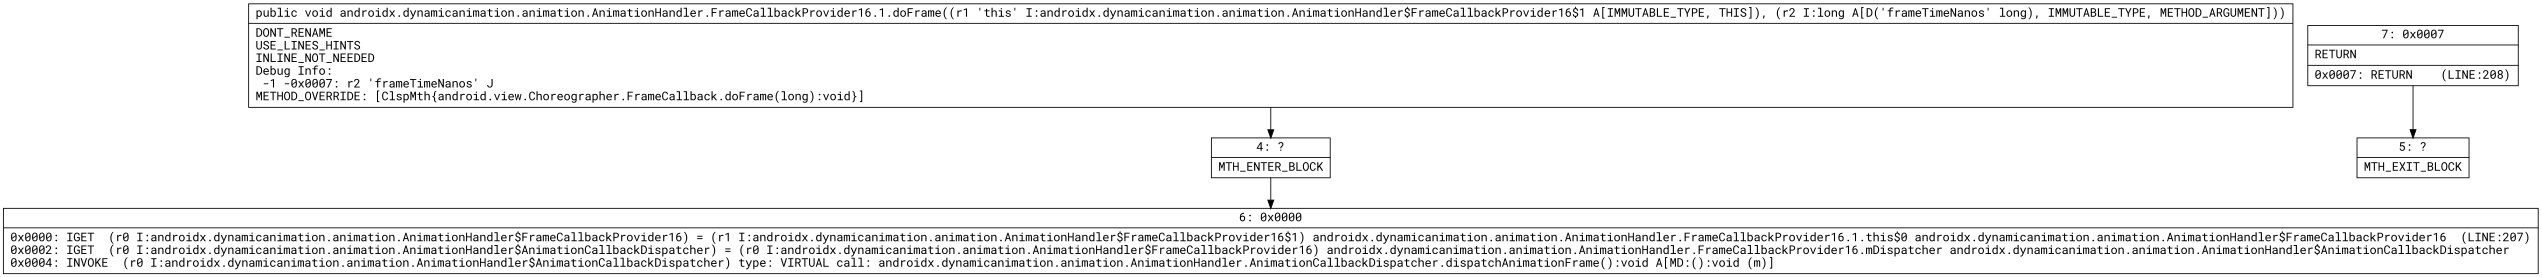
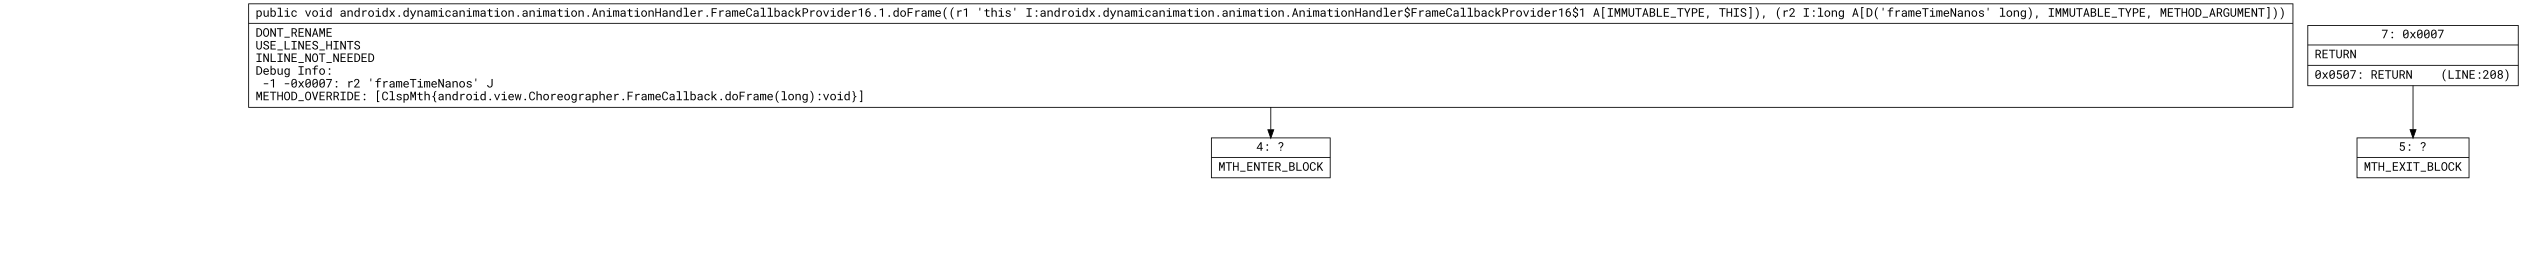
node "7: 0x0007": text "0x0007: RETURN    (LINE:208)" -> "0x0507: RETURN    (LINE:208)"
node "6: 0x0000": removed
